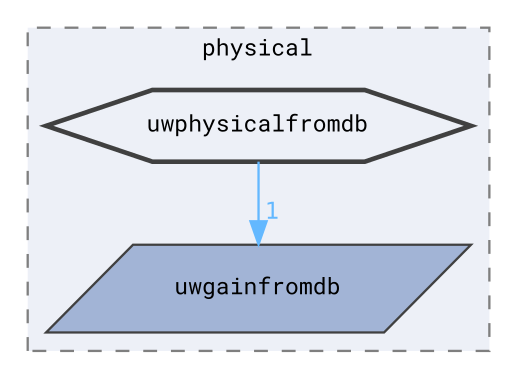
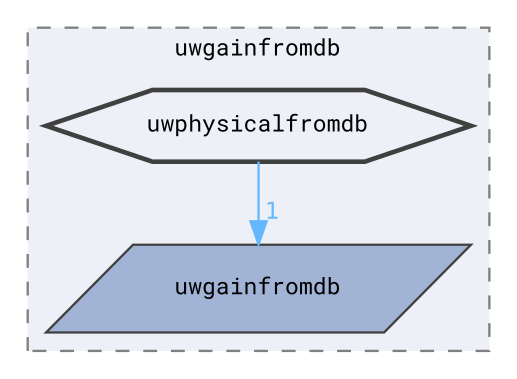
cluster "physical": label "physical" -> "uwgainfromdb"
